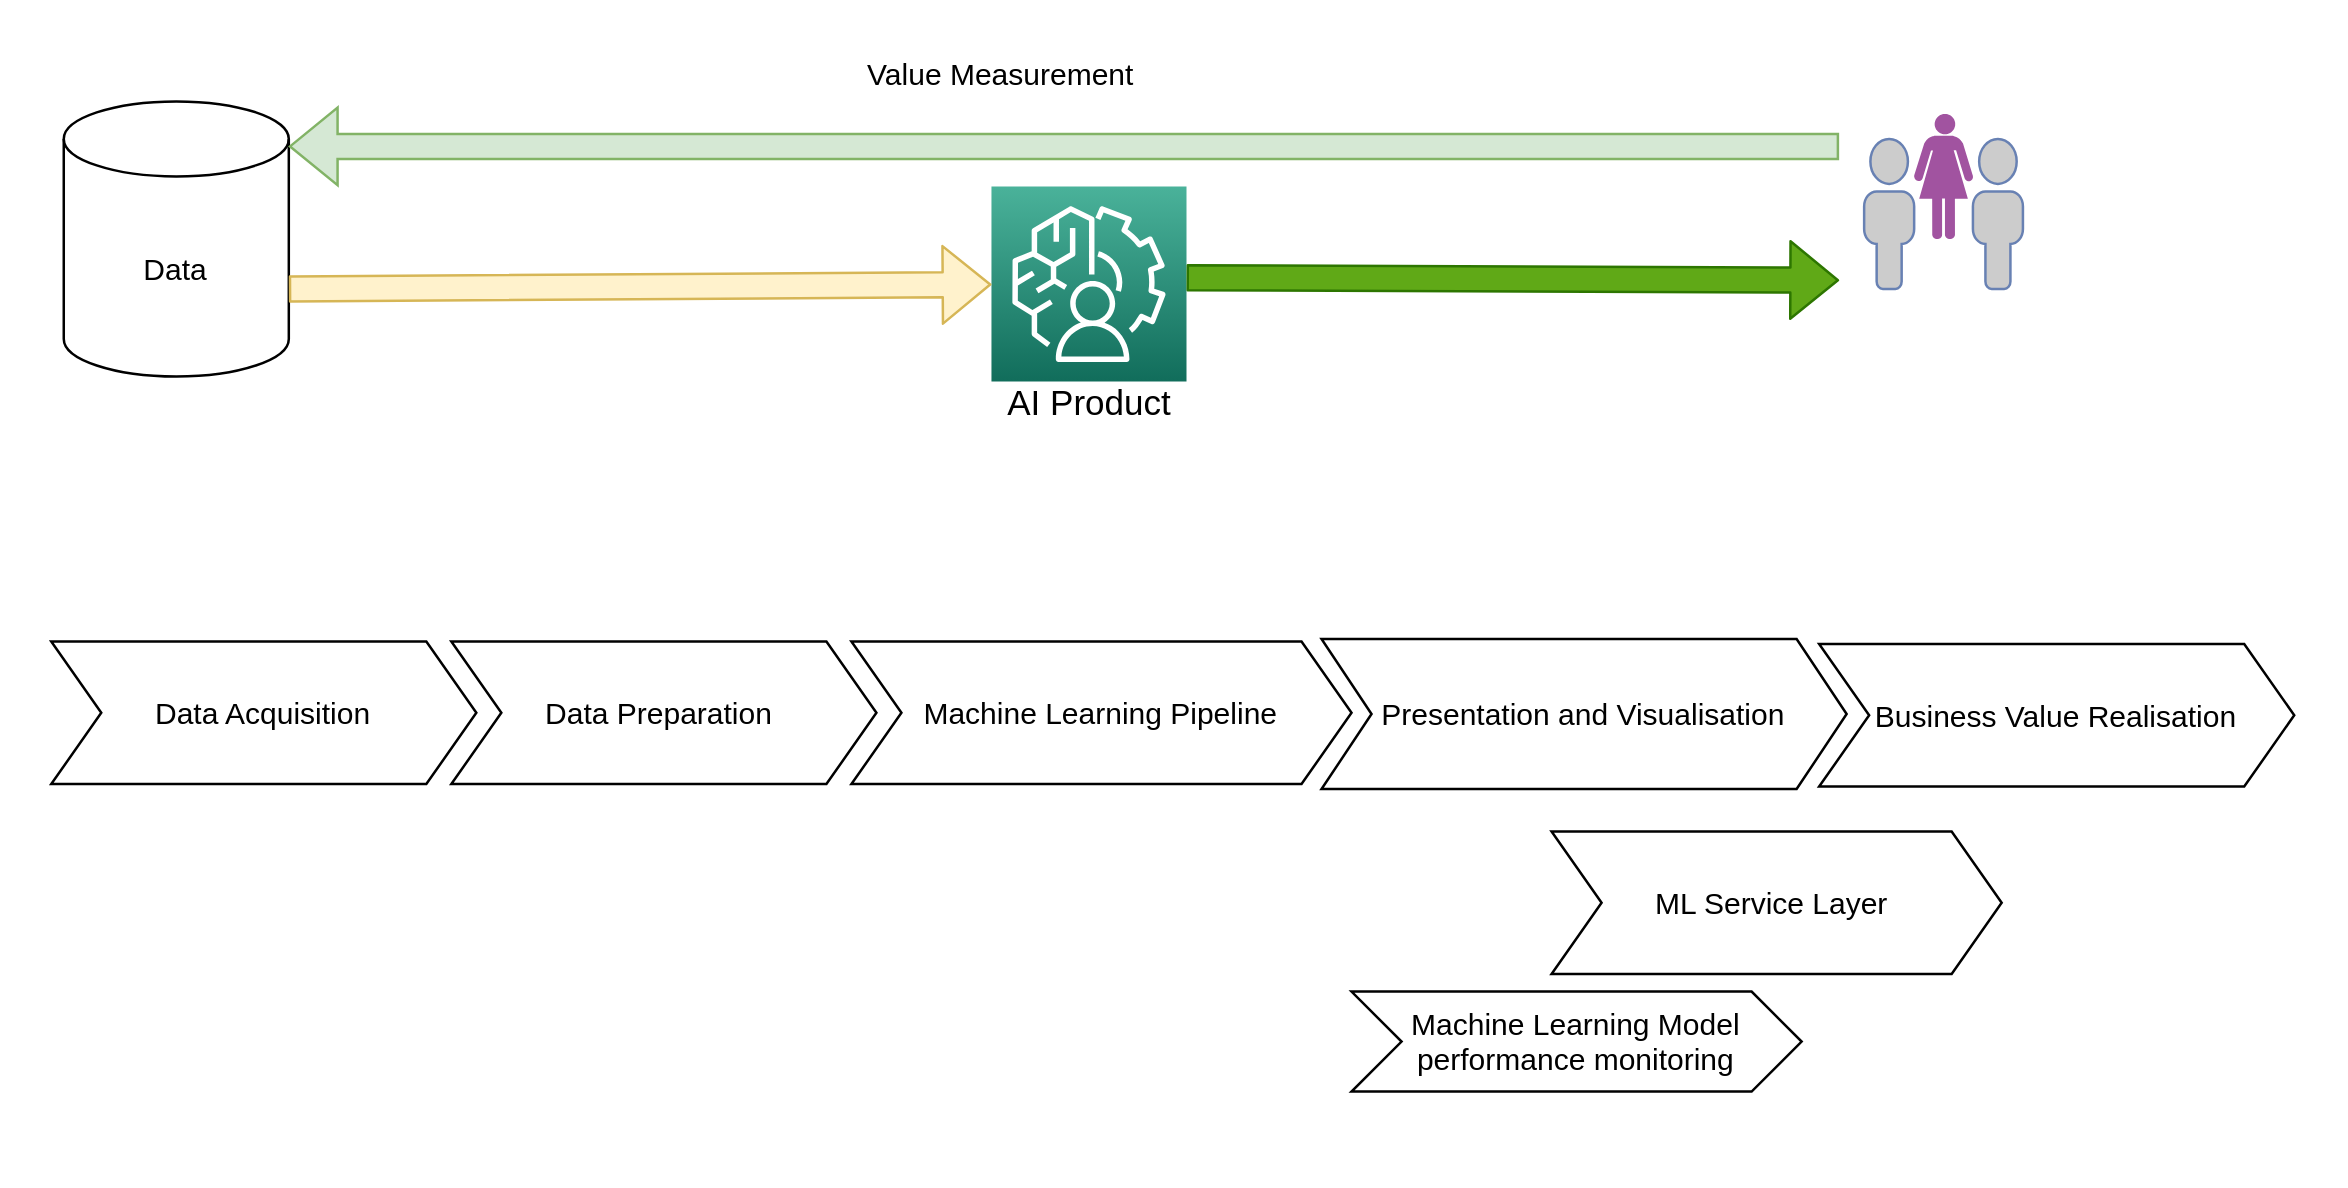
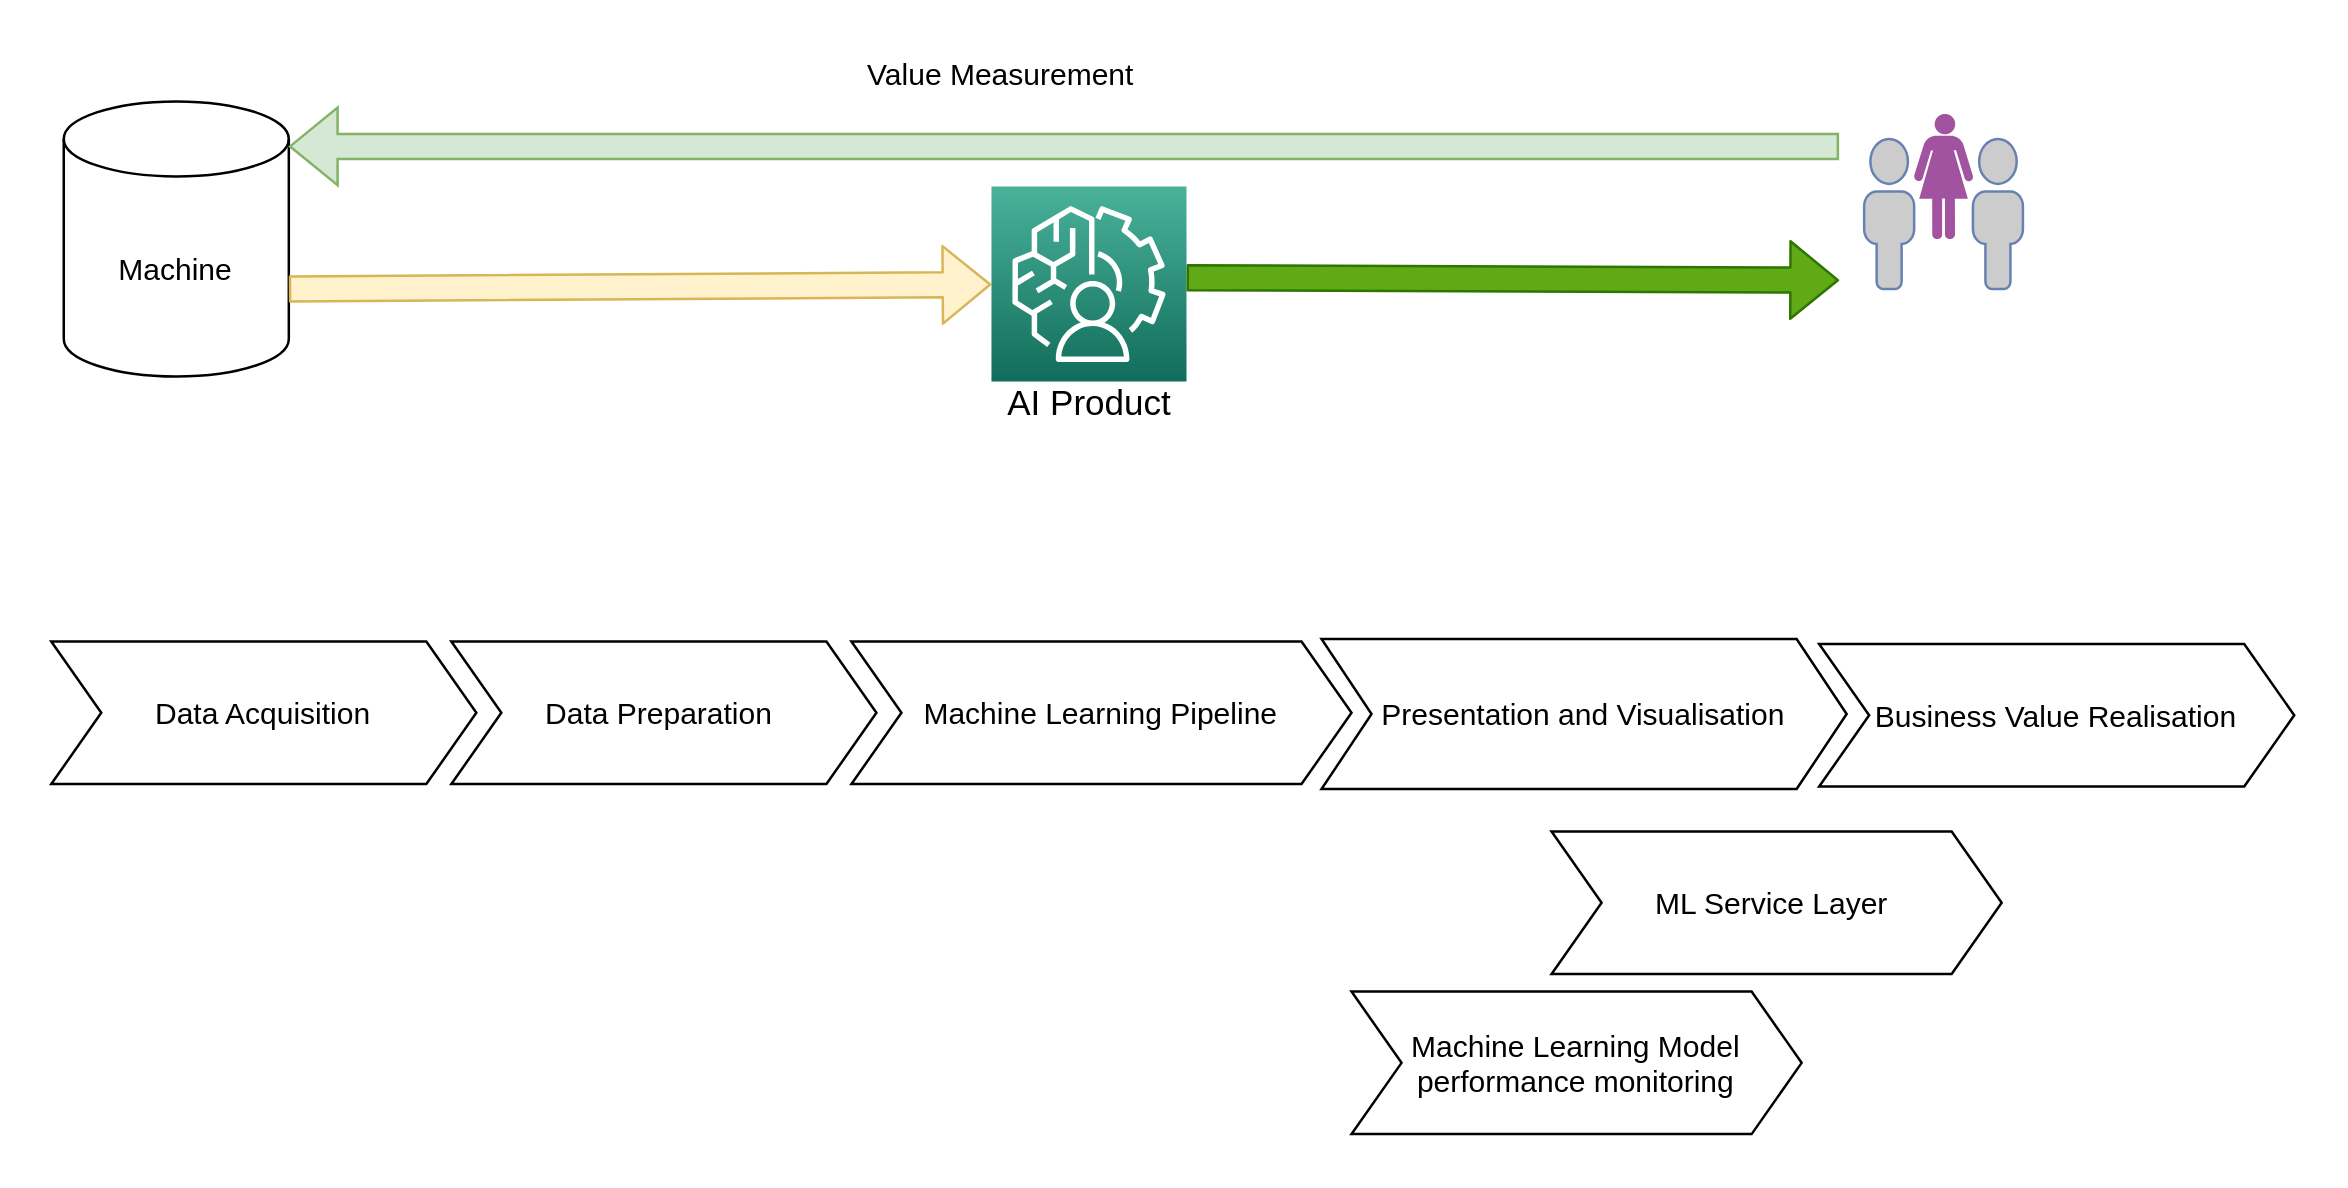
node "Data": label "Data" -> "Machine"
node "Machine Learning Model performance monitoring": size 450x100 -> 450x143
